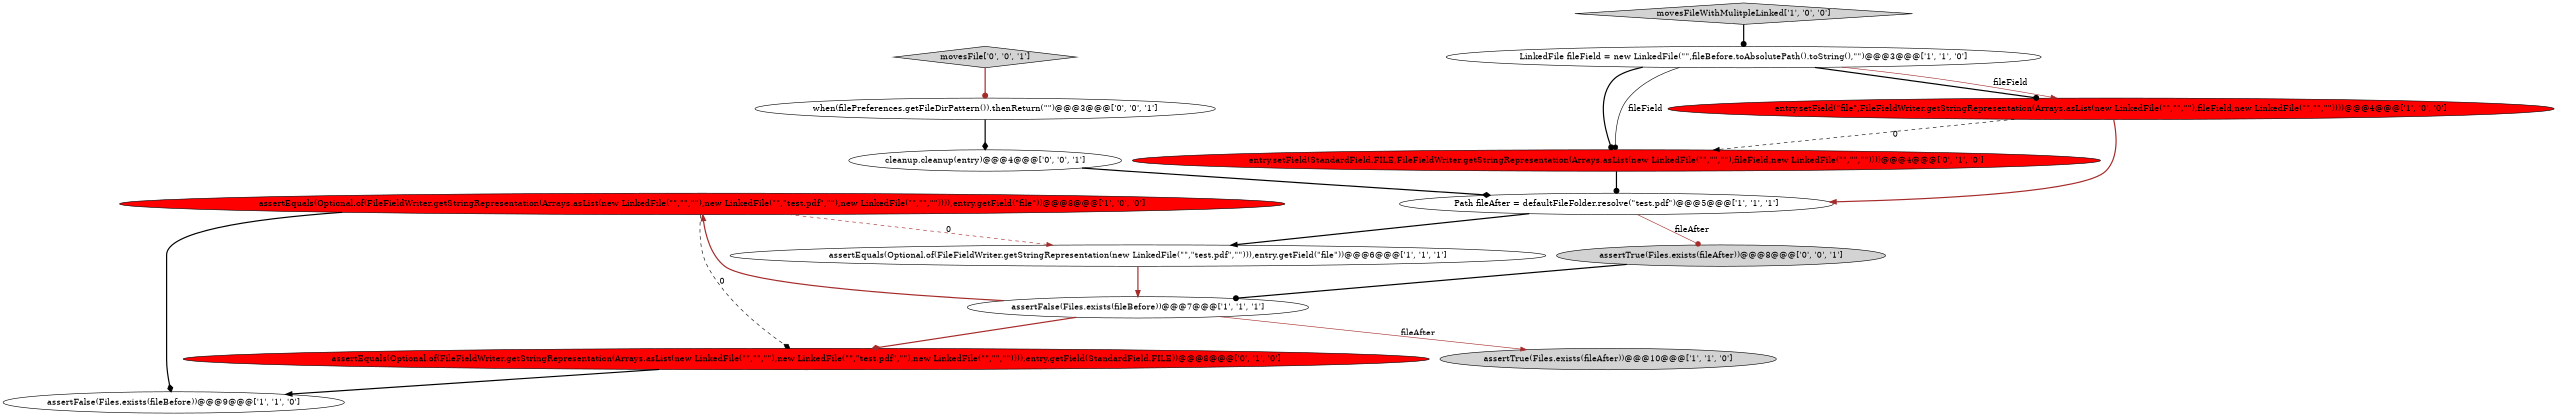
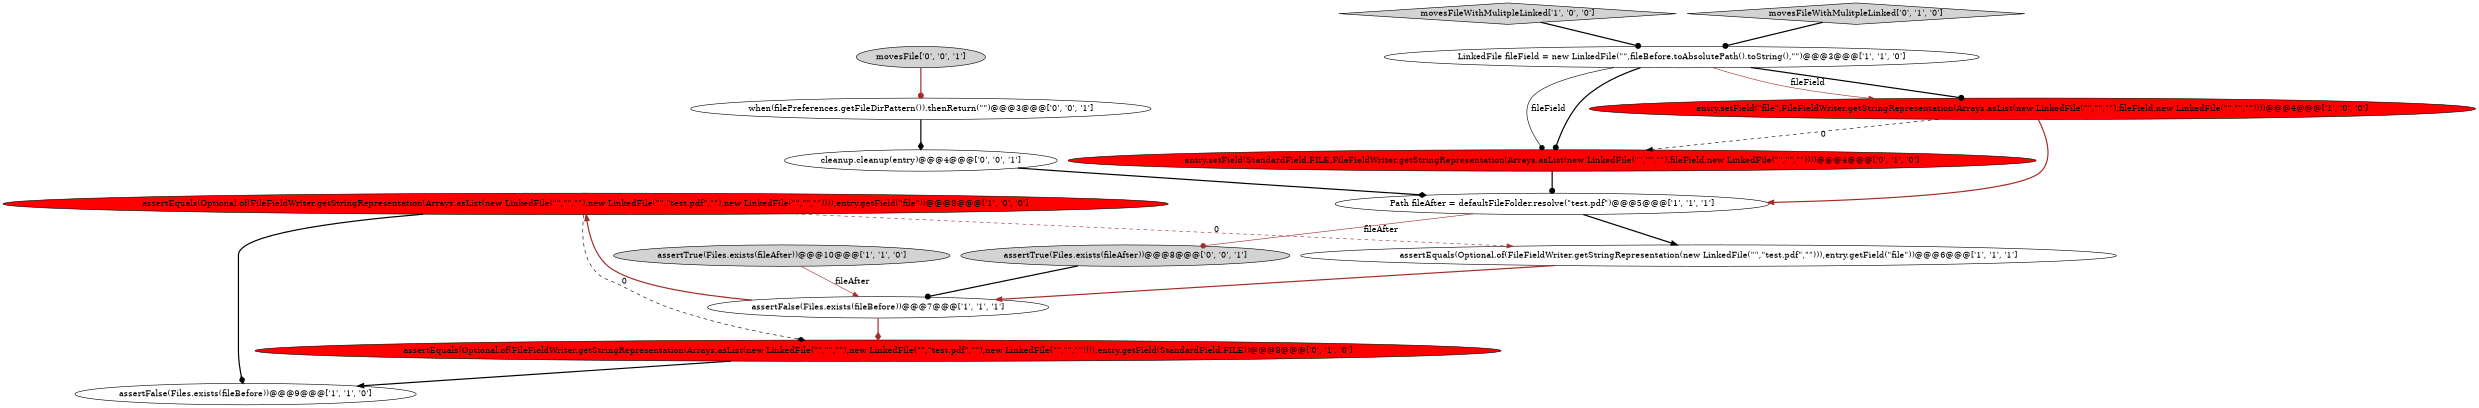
node "movesFileWithMulitpleLinked['0', '1', '0']": added
node "movesFile['0', '0', '1']": shape diamond -> ellipse
edge "assertFalse(Files.exists(fileBefore))@@@7@@@['1', '1', '1']" -> "assertTrue(Files.exists(fileAfter))@@@10@@@['1', '1', '0']": reversed
